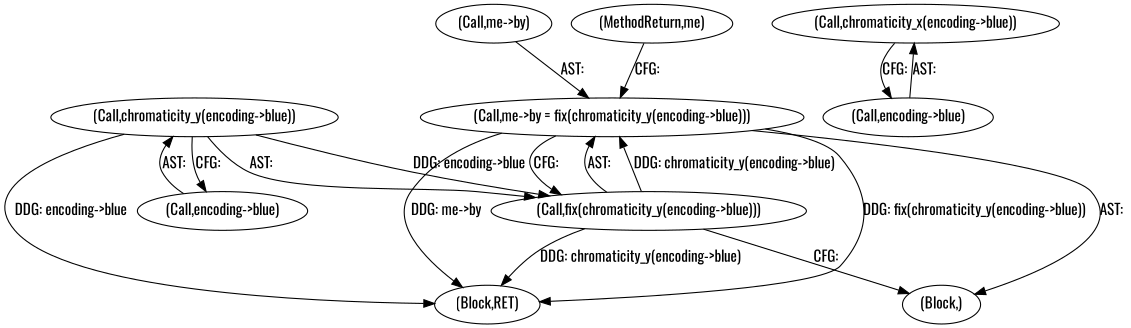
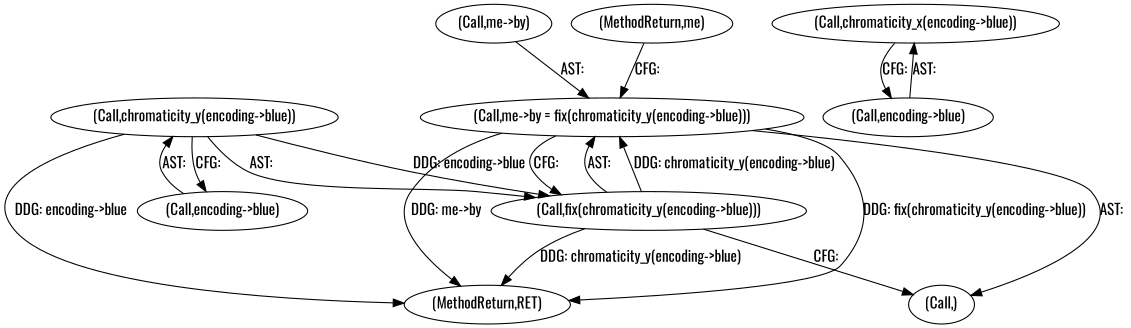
node "(Block,RET)": label "(Block,RET)" -> "(MethodReturn,RET)"
node "(Block,)": label "(Block,)" -> "(Call,)"
